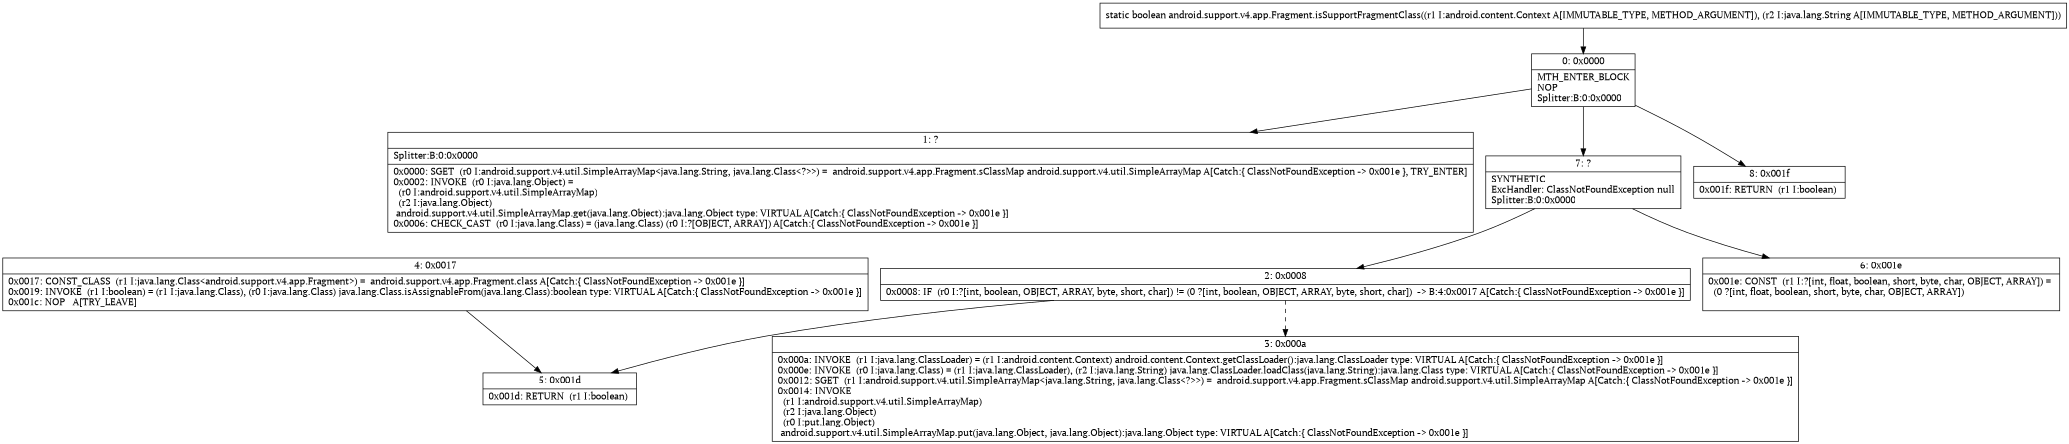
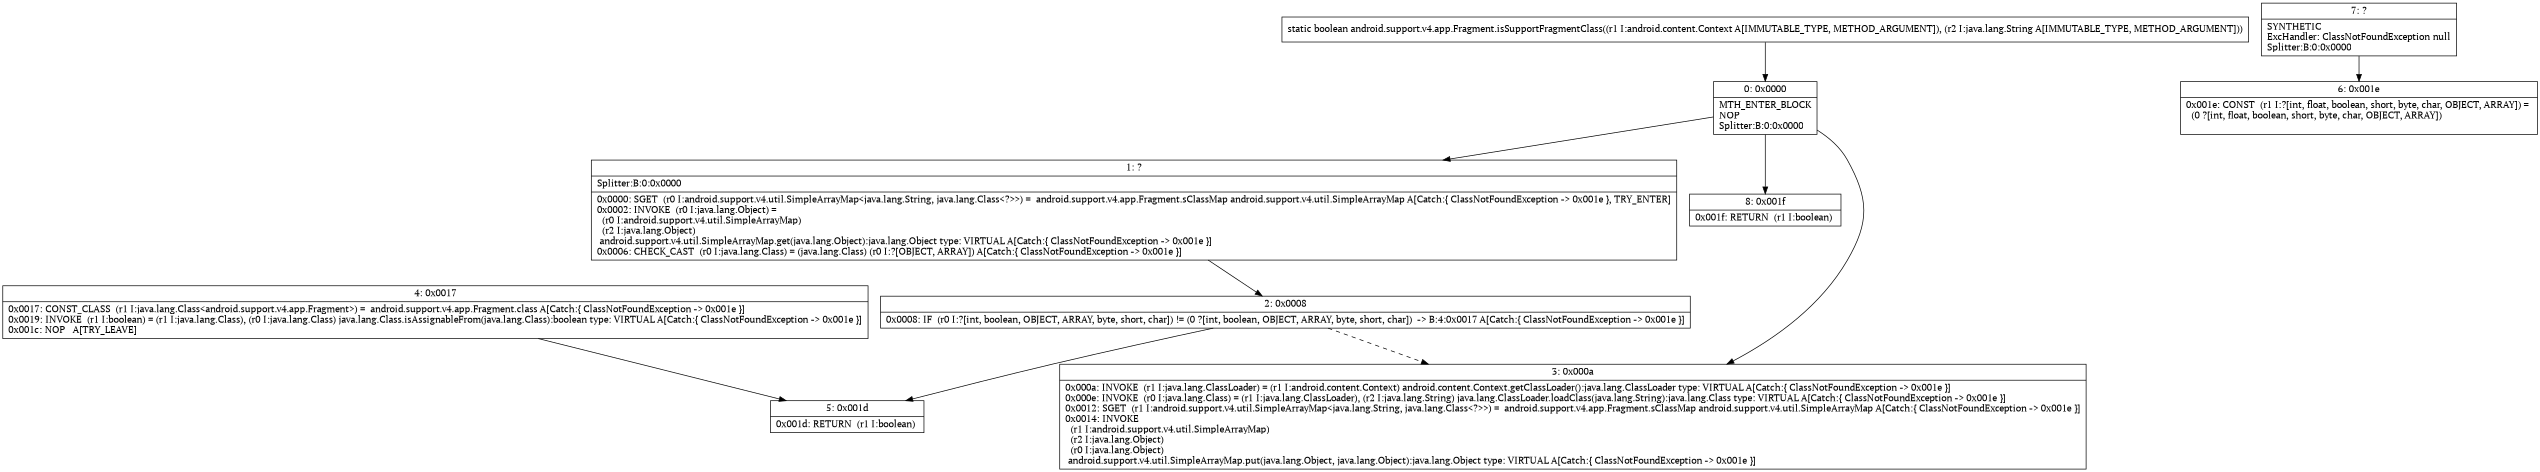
edge "0: 0x0000" -> "7: ?": now "0: 0x0000" -> "3: 0x000a"
edge "7: ?" -> "2: 0x0008": now "1: ?" -> "2: 0x0008"
node "3: 0x000a": text "(r0 I:put.lang.Object)" -> "(r0 I:java.lang.Object)"
